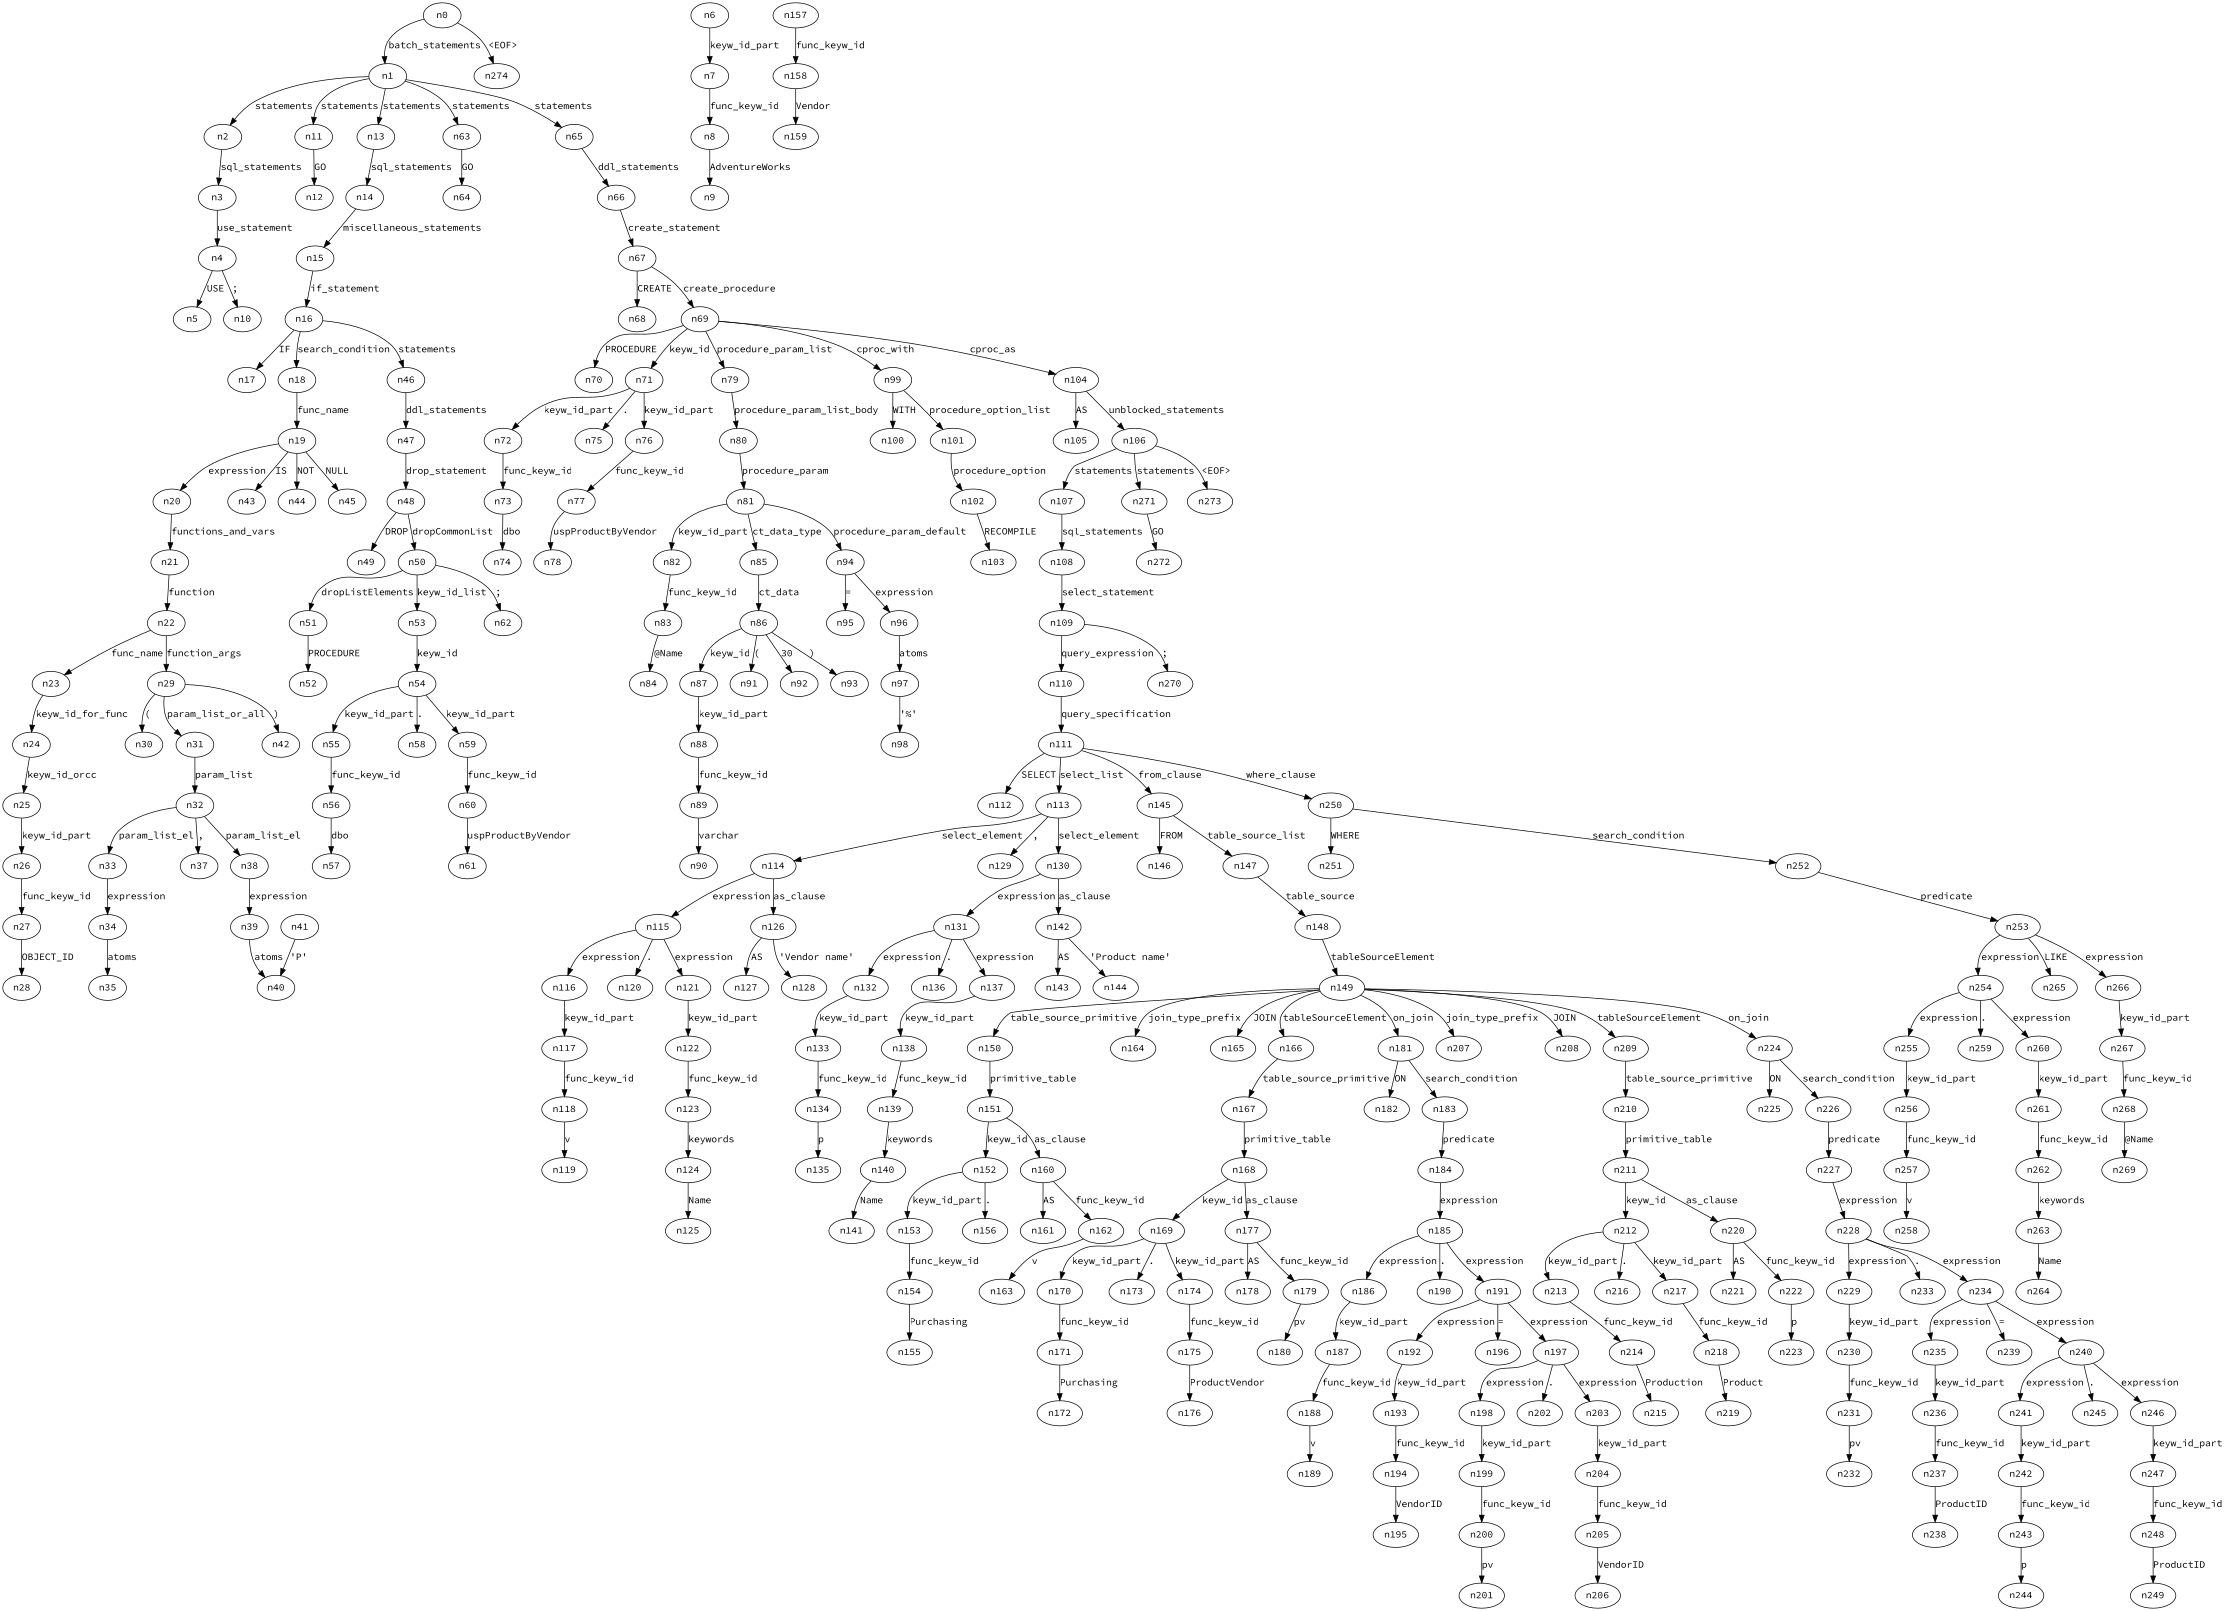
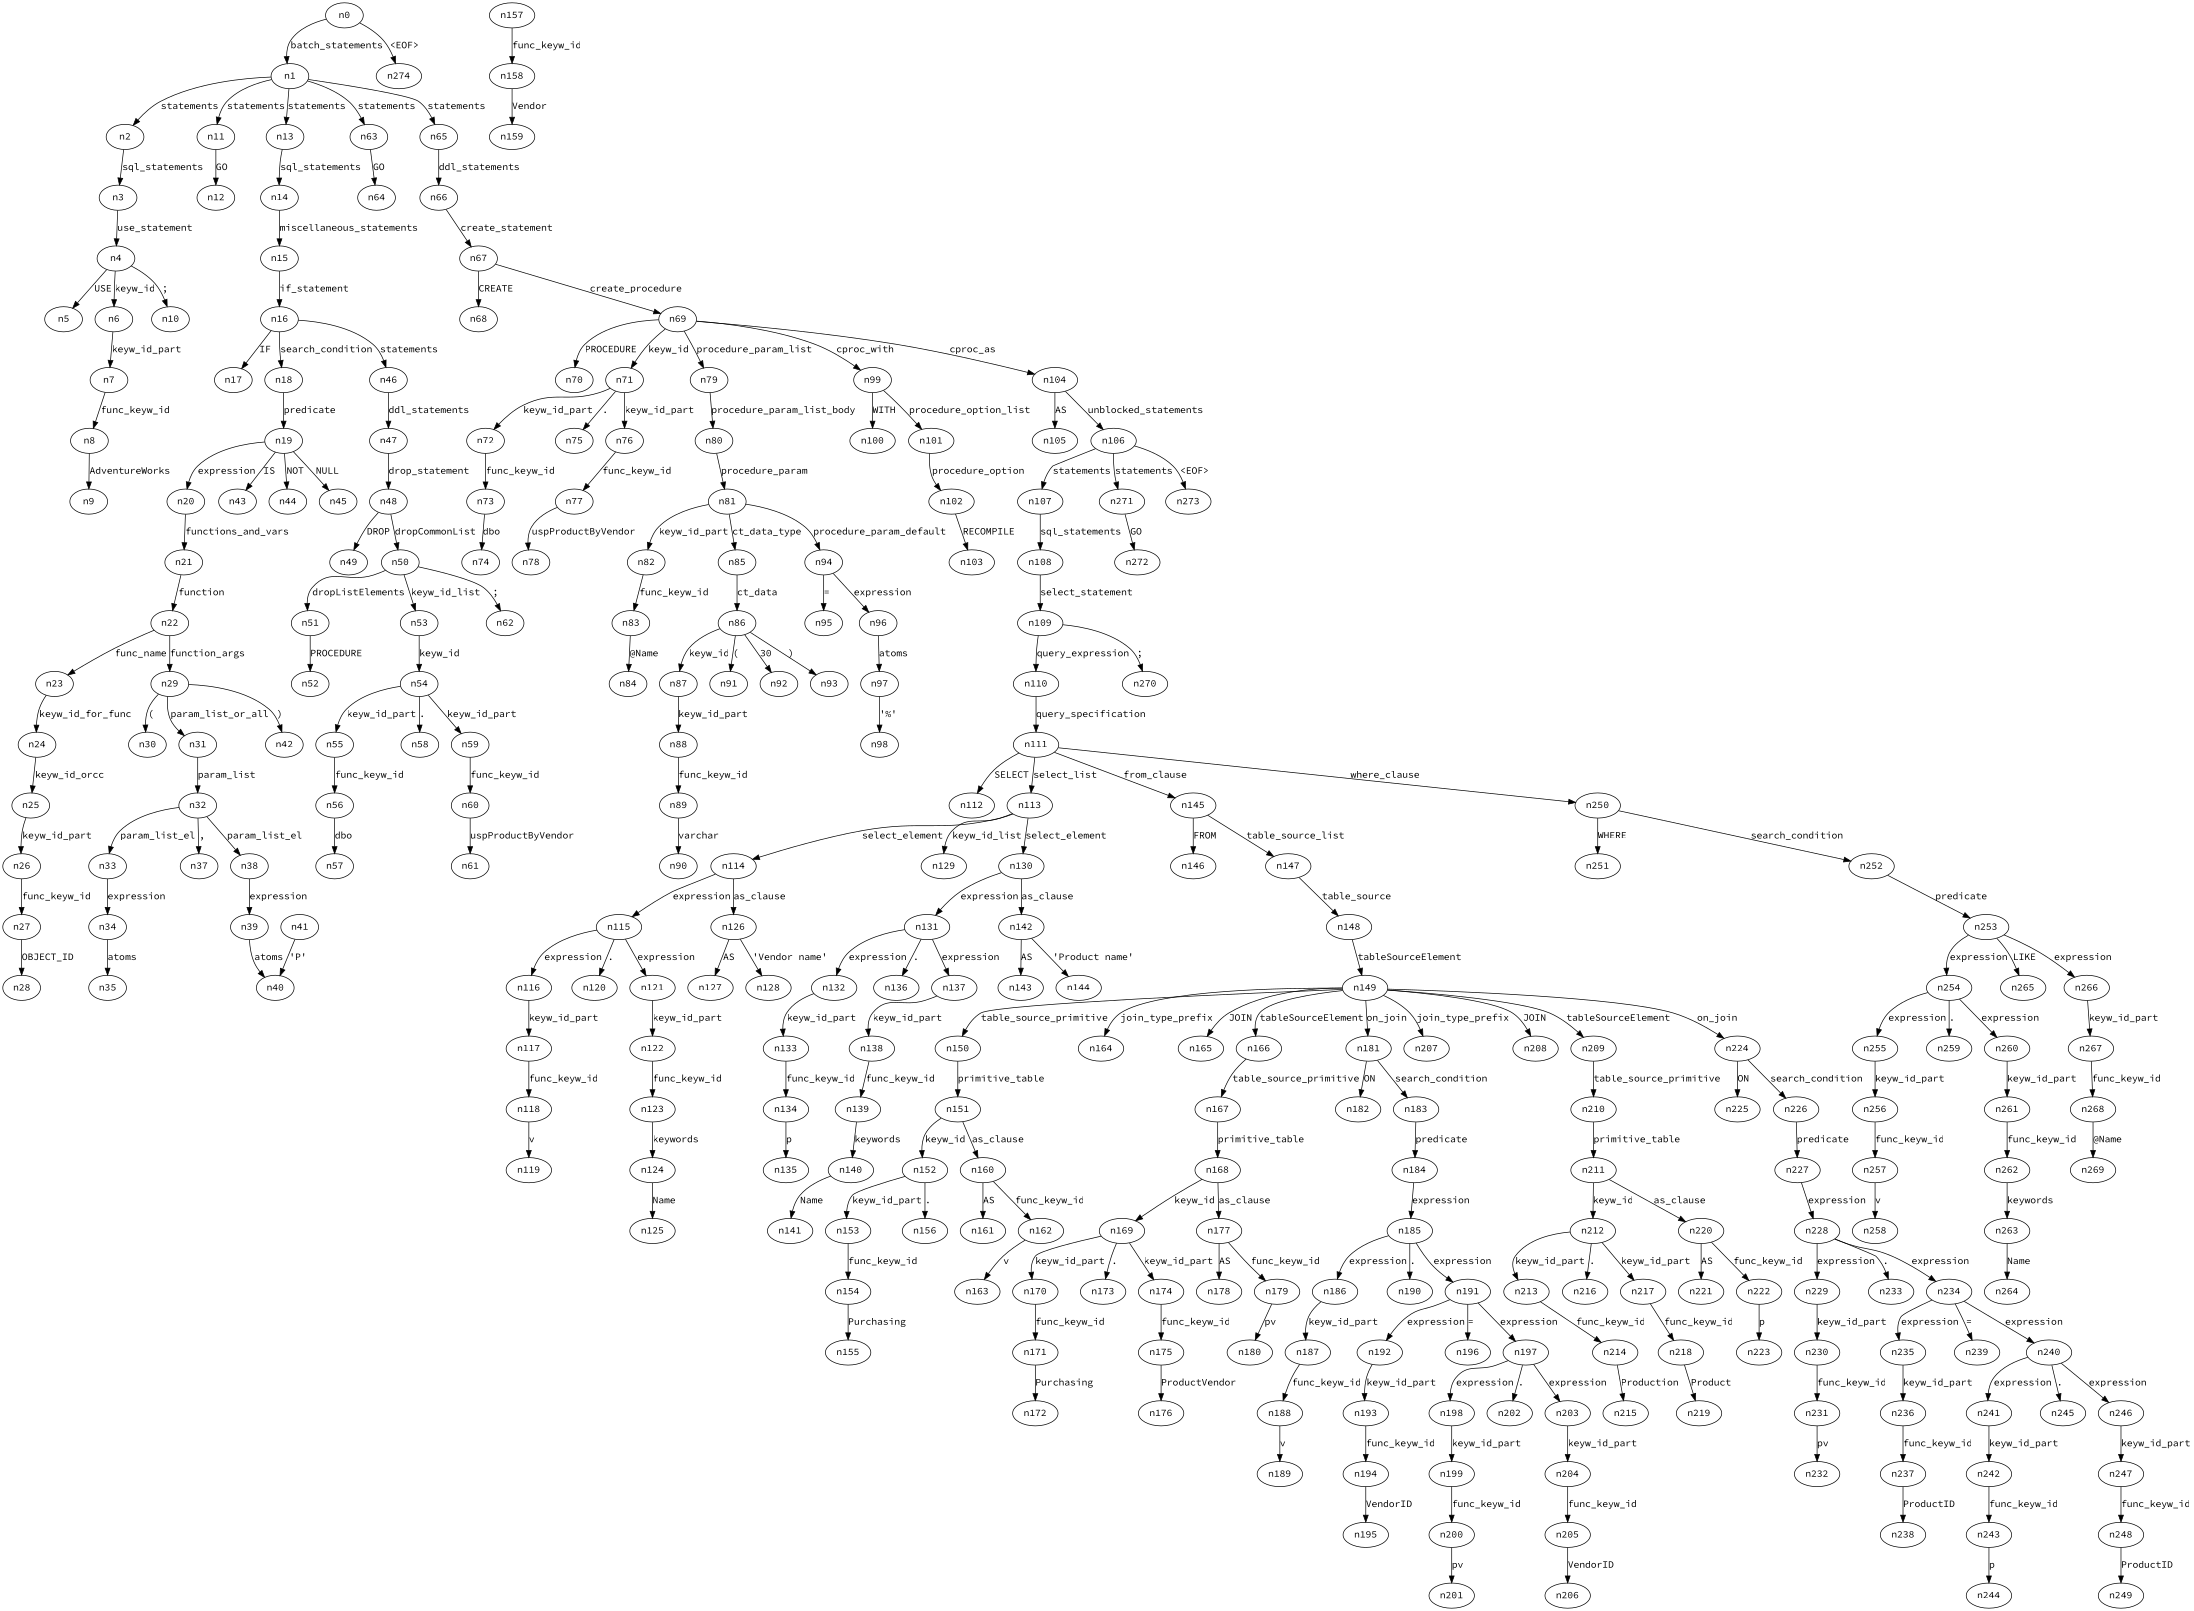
edge "n4" -> "n6": added, label "keyw_id"
edge "n18" -> "n19": label "func_name" -> "predicate"
edge "n113" -> "n129": label "," -> "keyw_id_list"
